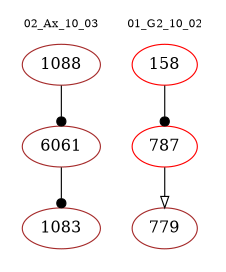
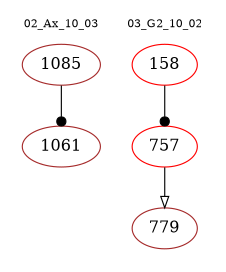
cluster "01_G2_10_02": label "01_G2_10_02" -> "03_G2_10_02"
node "1088": label "1088" -> "1085"
node "6061": label "6061" -> "1061"
node "787": label "787" -> "757"
node "1083": removed
